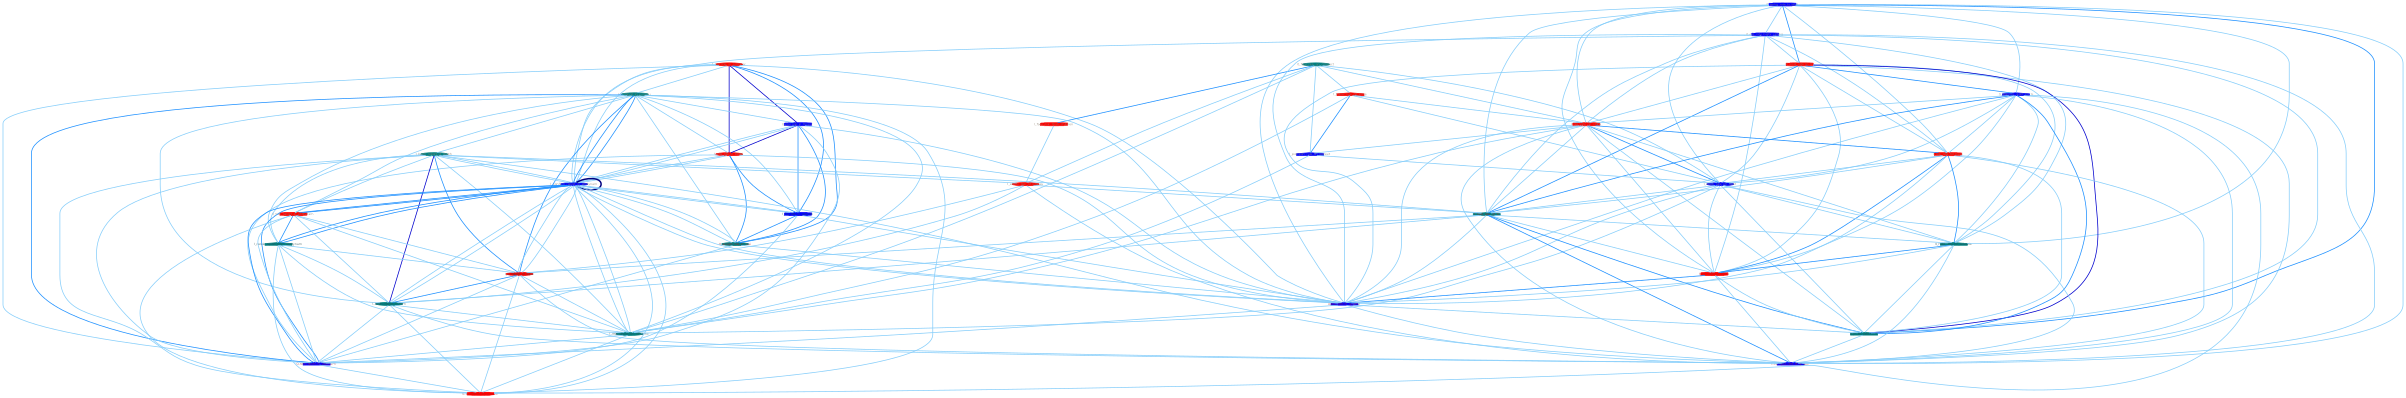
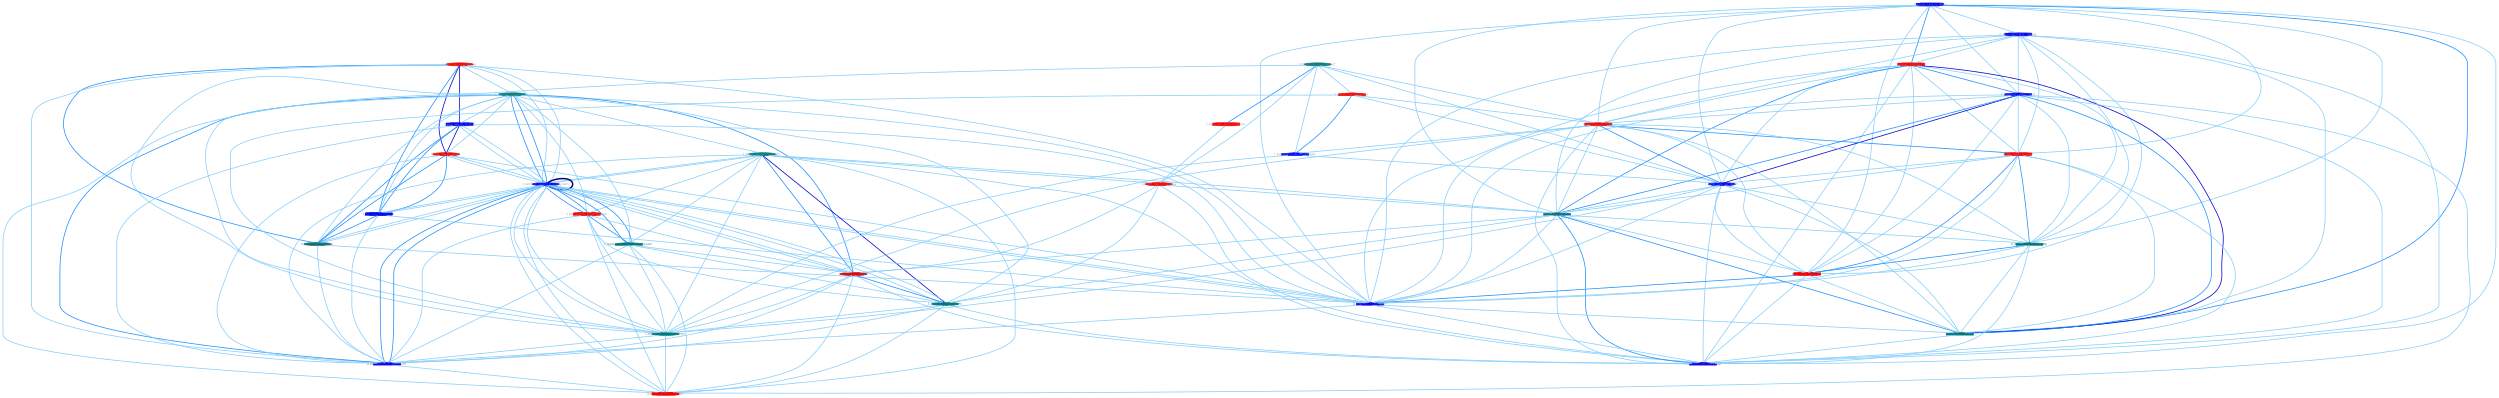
edge "0_eas_rate_befor_spring" -- "1_confirm_report_in_entitynam": now "0_eas_rate_befor_spring" -- "0_depress_debt_by_%"
edge "0_depress_debt_by_%" -- "1_lower_rate_on_debt": color #87cefa -> #0000cd
